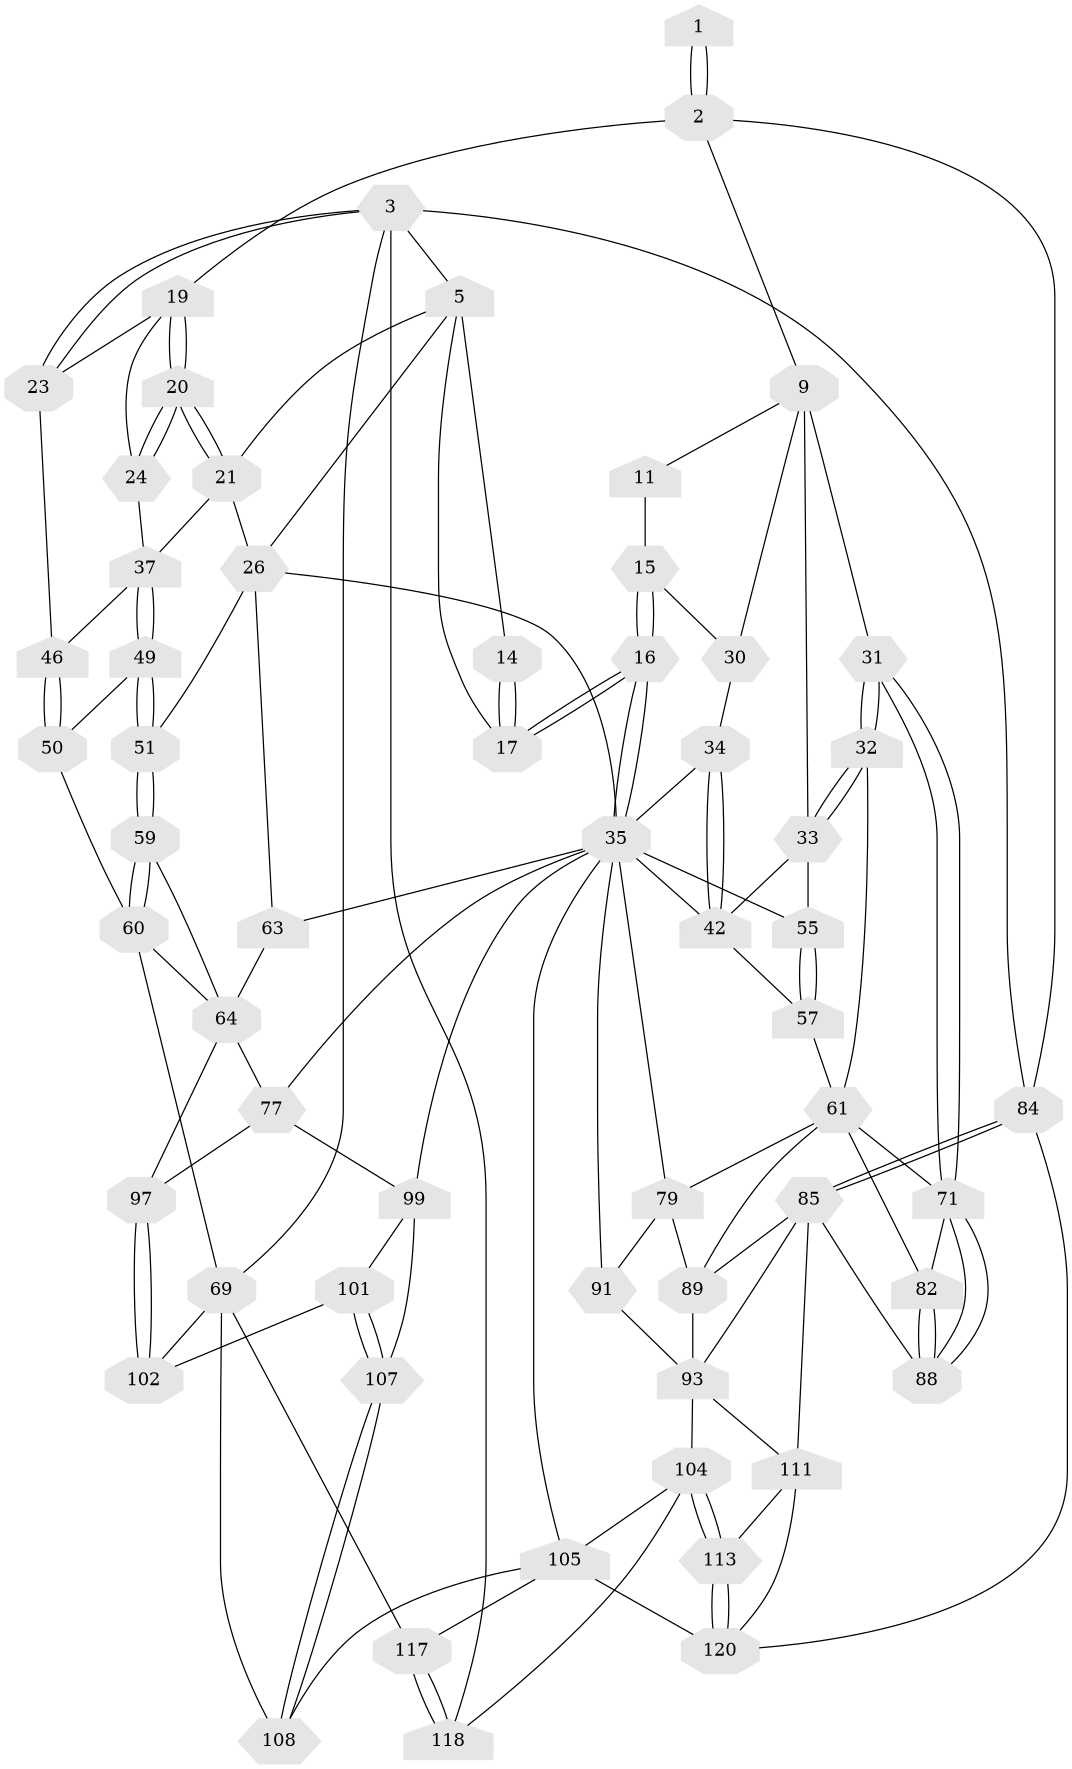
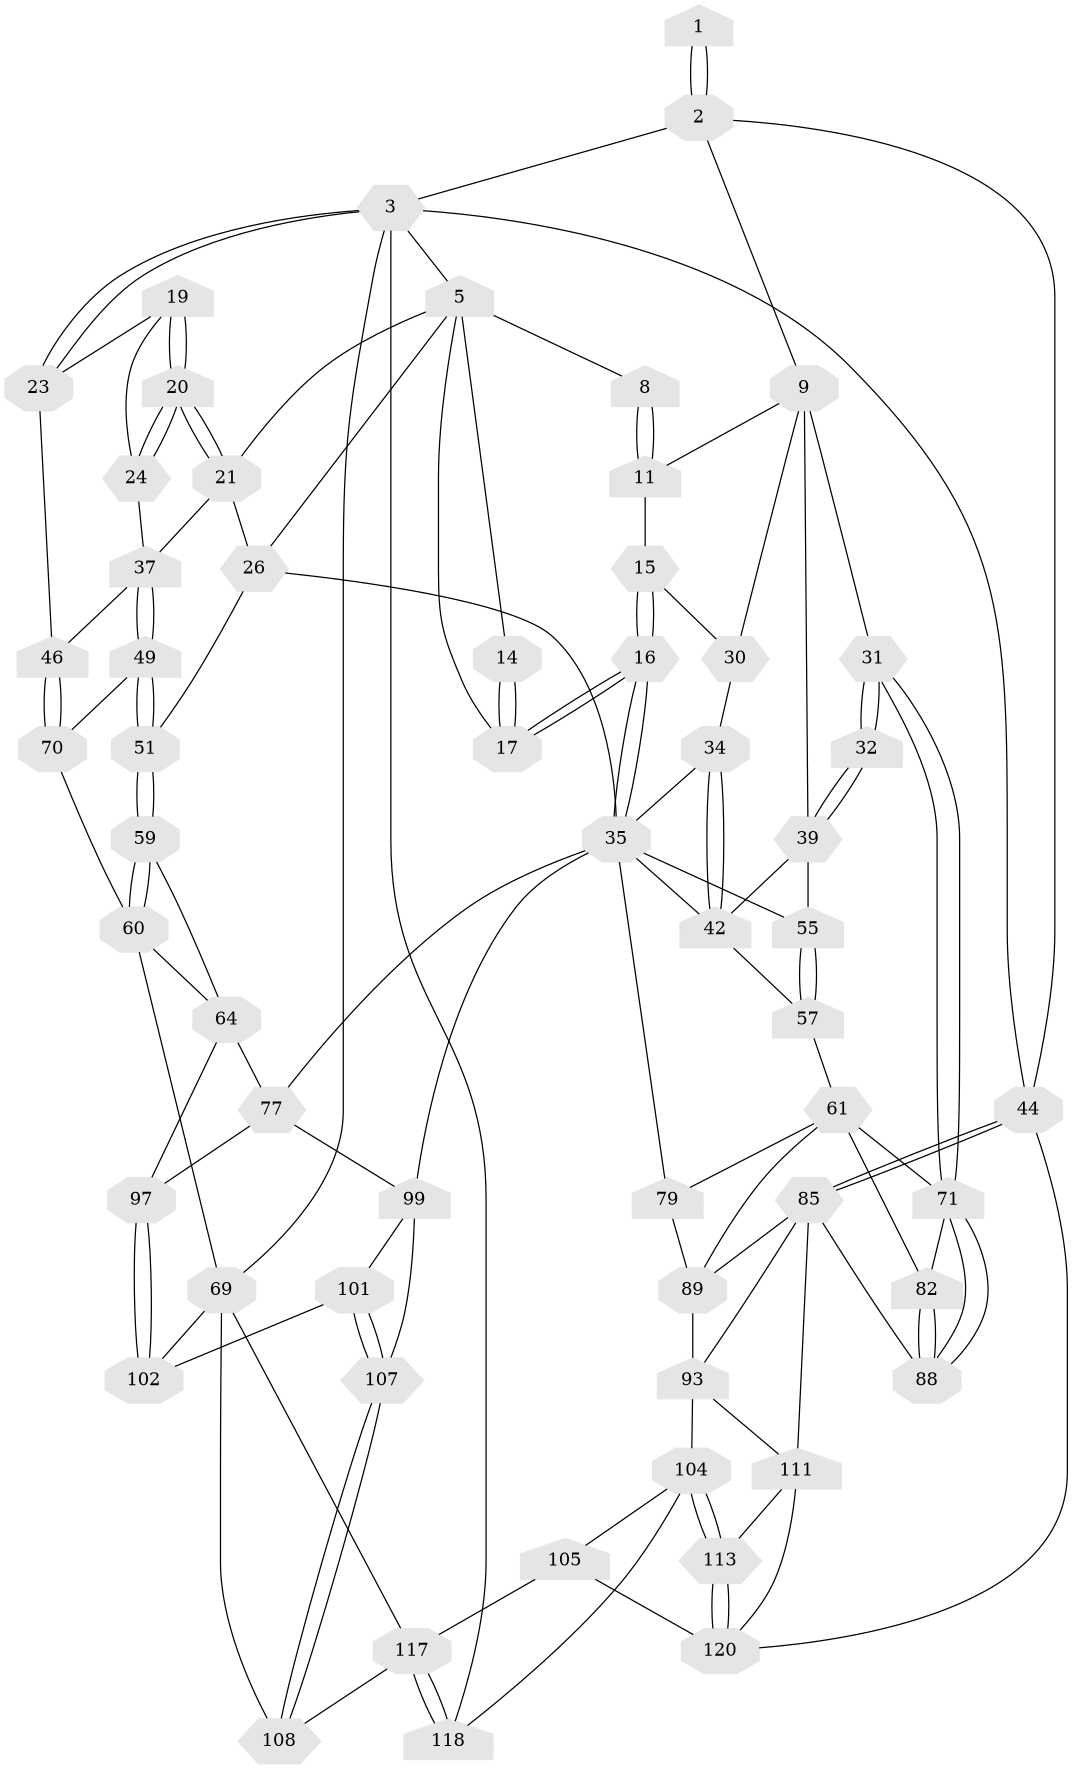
edge "2" -- "19": now "2" -- "3"
node "8": added
node "50": label "50" -> "70"
node "33": label "33" -> "39"
edge "32" -- "61": removed
node "63": removed
node "84": label "84" -> "44"
edge "35" -- "105": removed
node "91": removed
edge "105" -- "108": now "117" -- "108"
